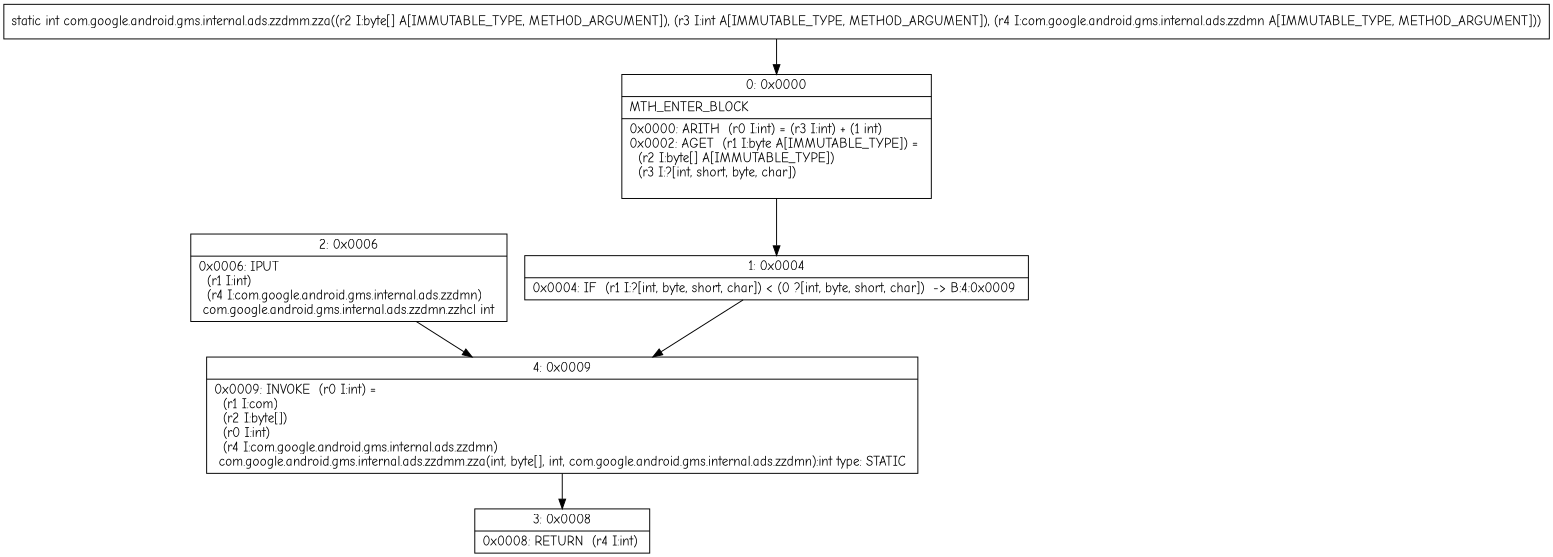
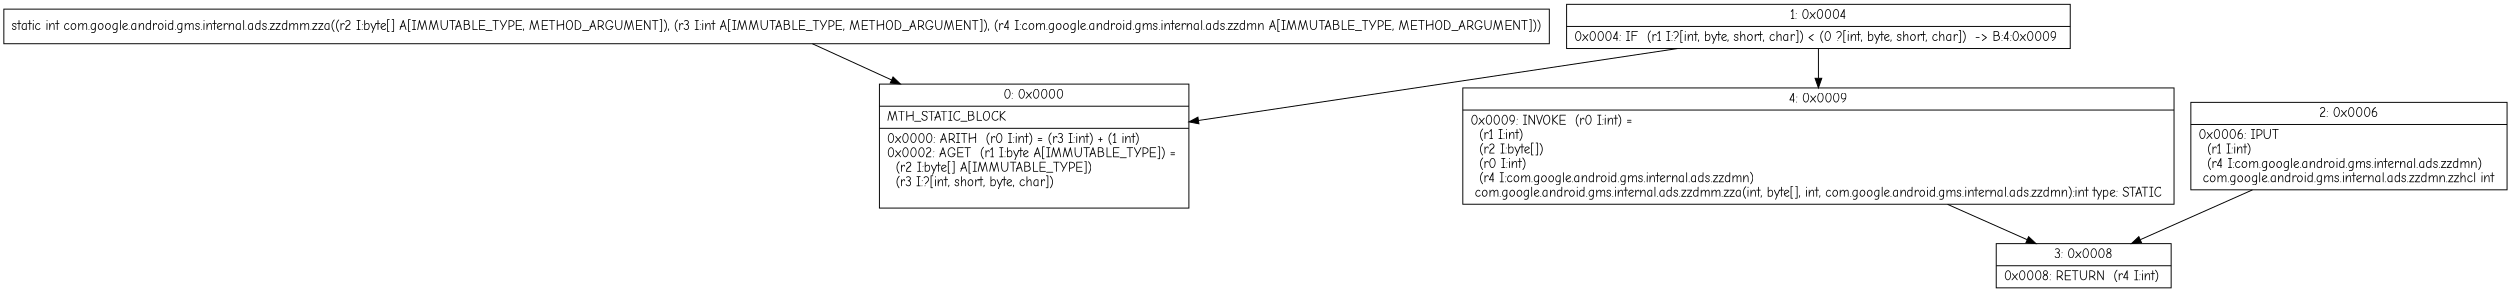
node "0: 0x0000": text "MTH_ENTER_BLOCK" -> "MTH_STATIC_BLOCK"
edge "0: 0x0000" -> "1: 0x0004": reversed
edge "2: 0x0006" -> "4: 0x0009": now "2: 0x0006" -> "3: 0x0008"
node "4: 0x0009": text "(r1 I:com)" -> "(r1 I:int)"
